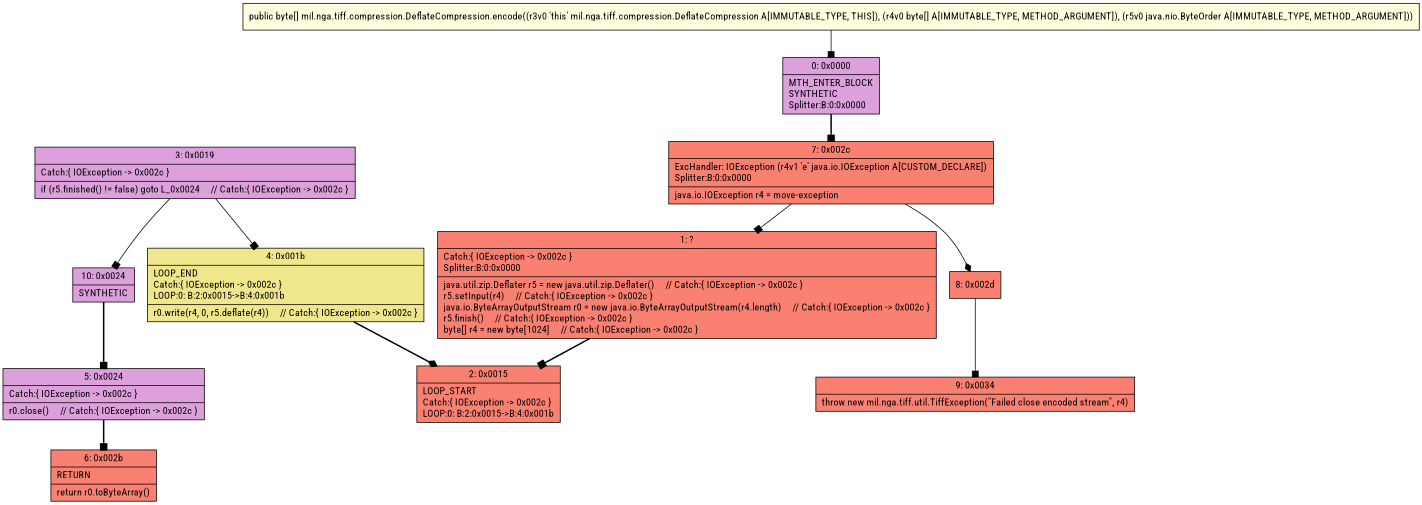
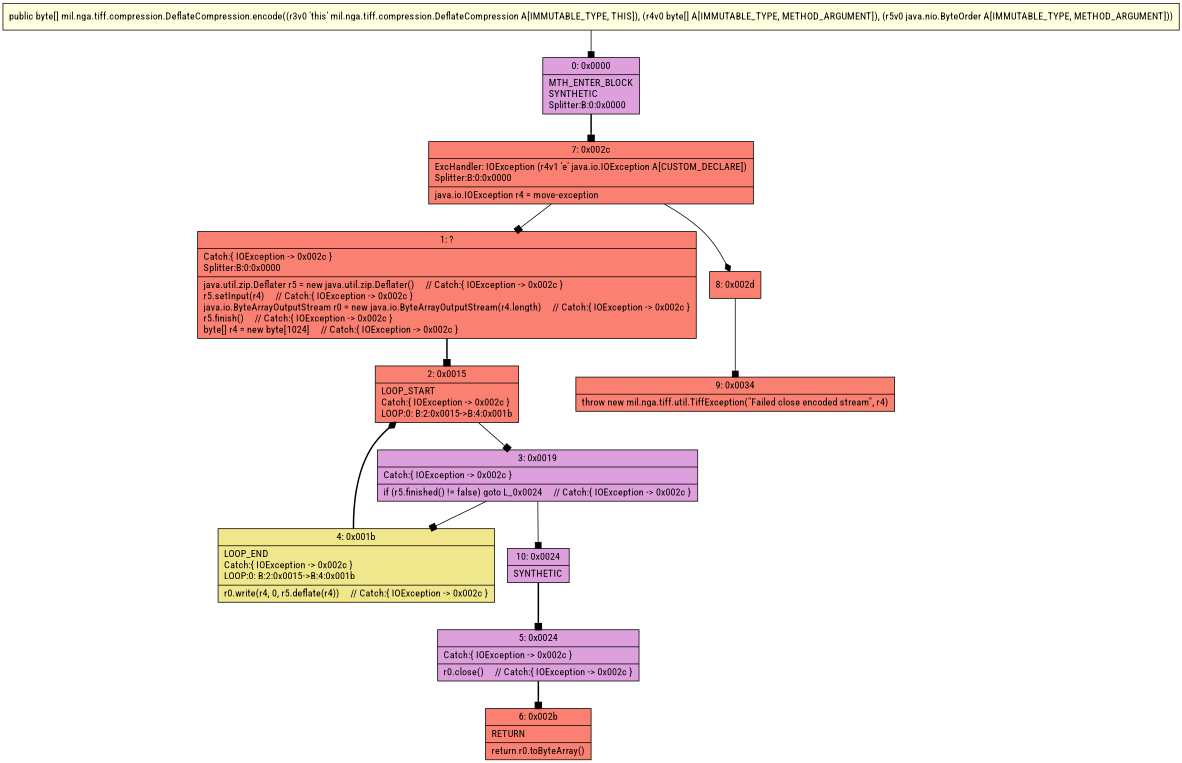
edge "2: 0x0015" -> "3: 0x0019": added
